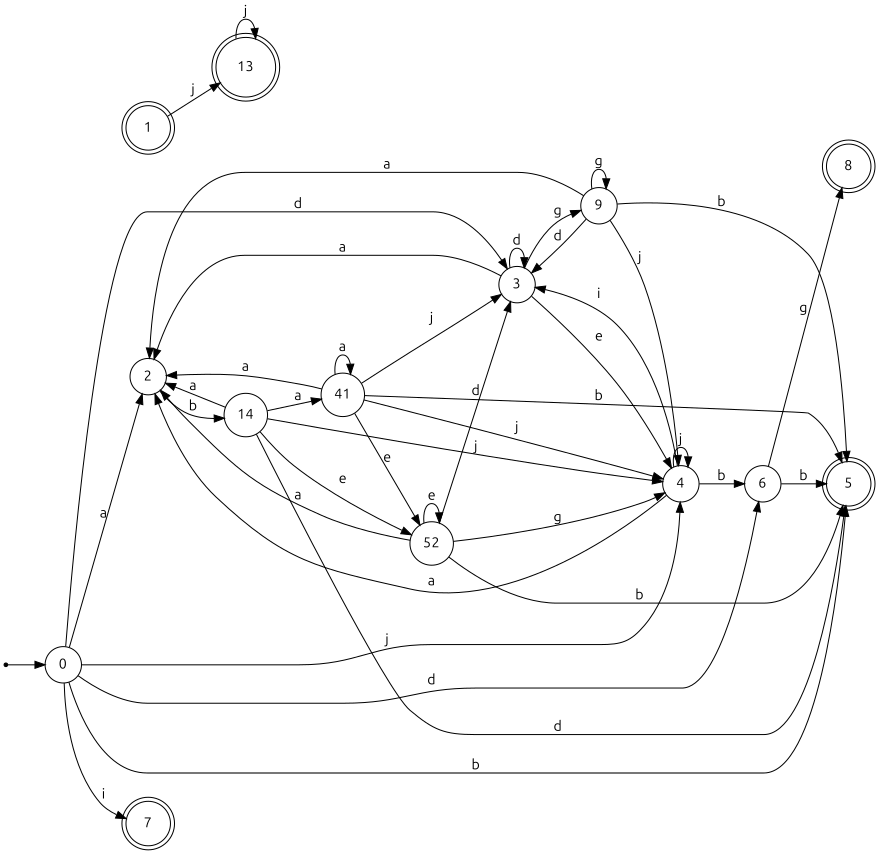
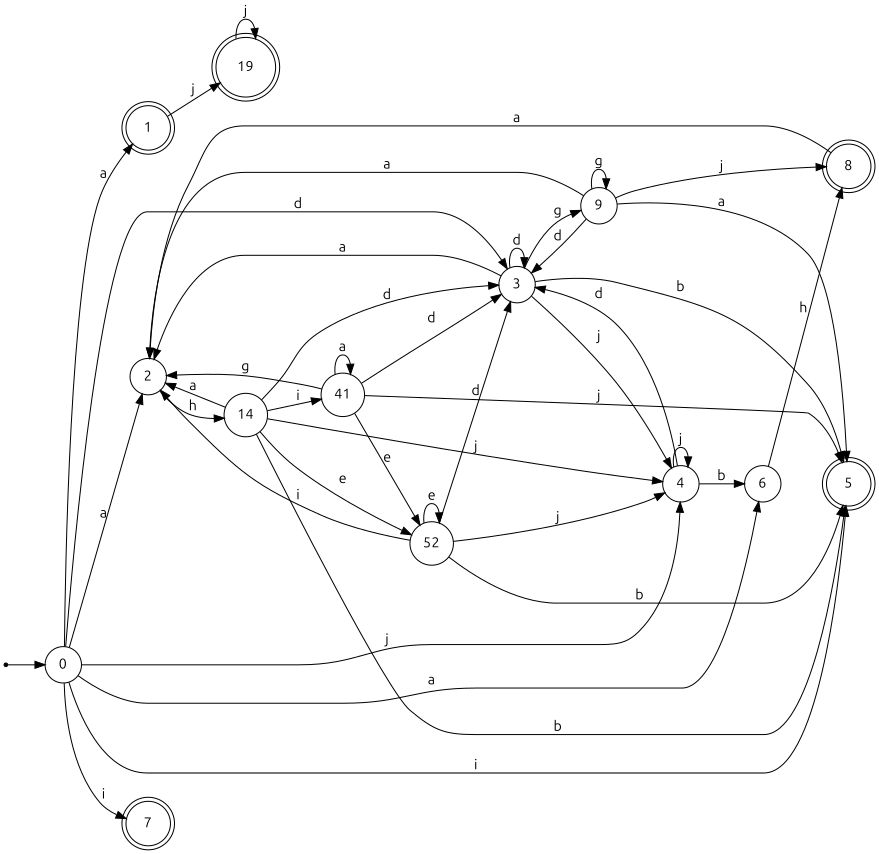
node "13": label "13" -> "19"
edge "9" -> "5": label "b" -> "a"
edge "4" -> "3": label "i" -> "d"
edge "6" -> "8": label "g" -> "h"
edge "14" -> "3": added, label "d"
edge "41" -> "3": label "j" -> "d"
edge "9" -> "4": now "9" -> "8"
edge "3" -> "4": label "e" -> "j"
edge "41" -> "2": label "a" -> "g"
edge "0" -> "1": added, label "a"
edge "14" -> "41": label "a" -> "i"
edge "41" -> "5": label "b" -> "j"
edge "2" -> "14": label "b" -> "h"
edge "41" -> "4": removed, label "j"
edge "6" -> "5": now "3" -> "5"
edge "52" -> "2": label "a" -> "i"
edge "52" -> "4": label "g" -> "j"
edge "4" -> "2": now "8" -> "2"
edge "0" -> "6": label "d" -> "a"
edge "14" -> "5": label "d" -> "b"
edge "0" -> "5": label "b" -> "i"
